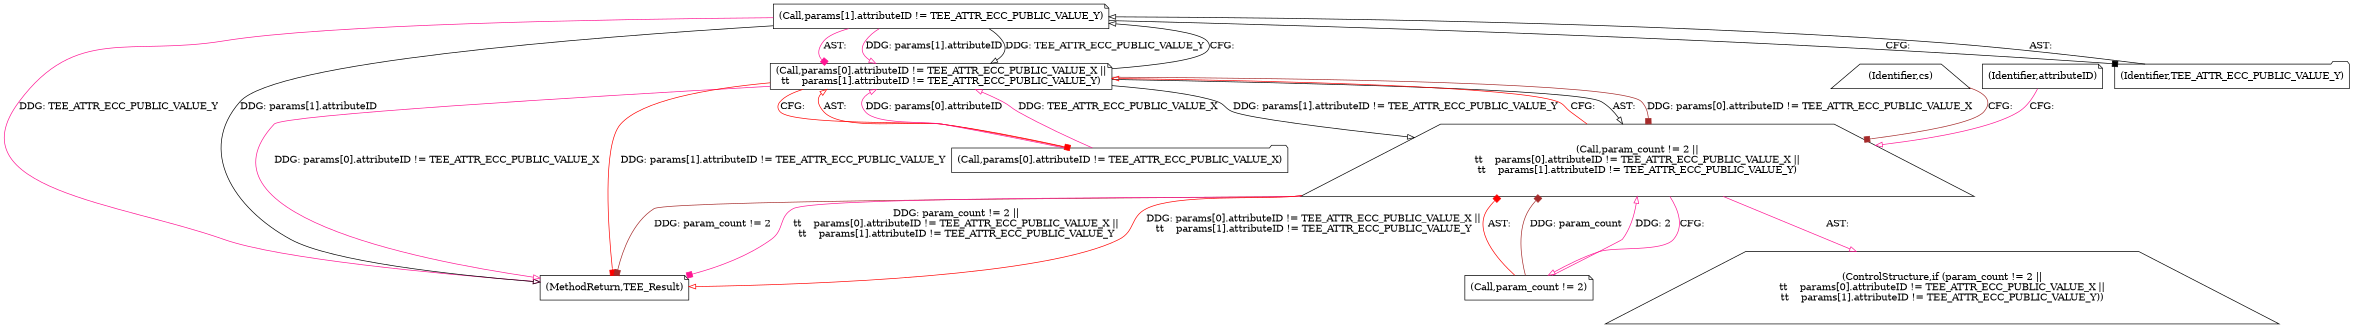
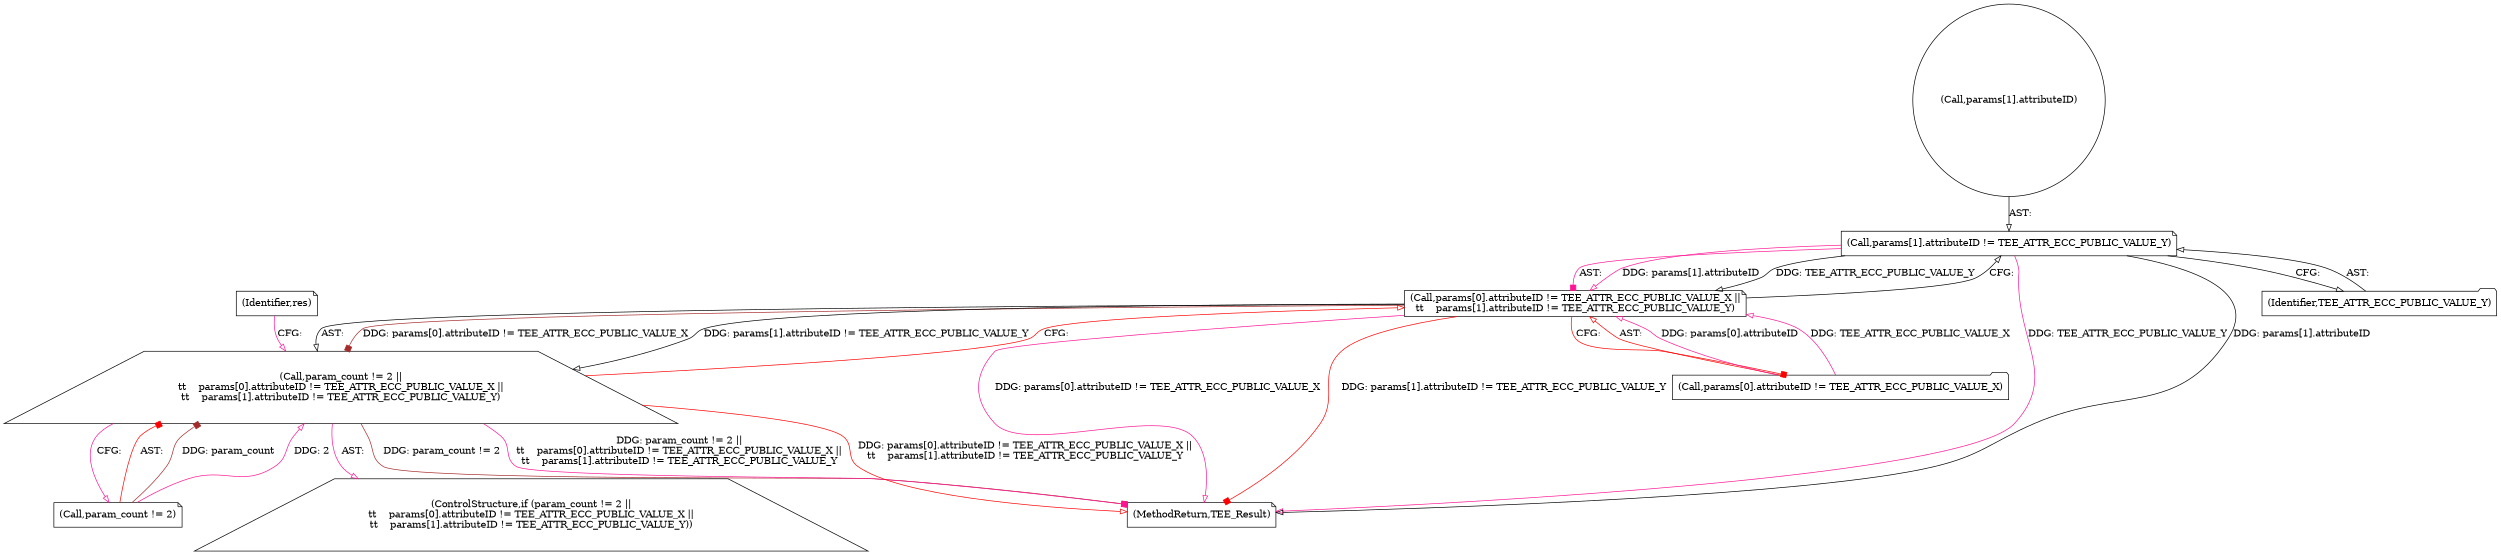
edge "(Call,params[1].attributeID != TEE_ATTR_ECC_PUBLIC_VALUE_Y)" -> "(Identifier,TEE_ATTR_ECC_PUBLIC_VALUE_Y)": arrowhead box -> onormal
node "(Identifier,cs)": removed
node "(Identifier,attributeID)": label "(Identifier,attributeID)" -> "(Identifier,res)"
node "(Call,params[1].attributeID)": added
